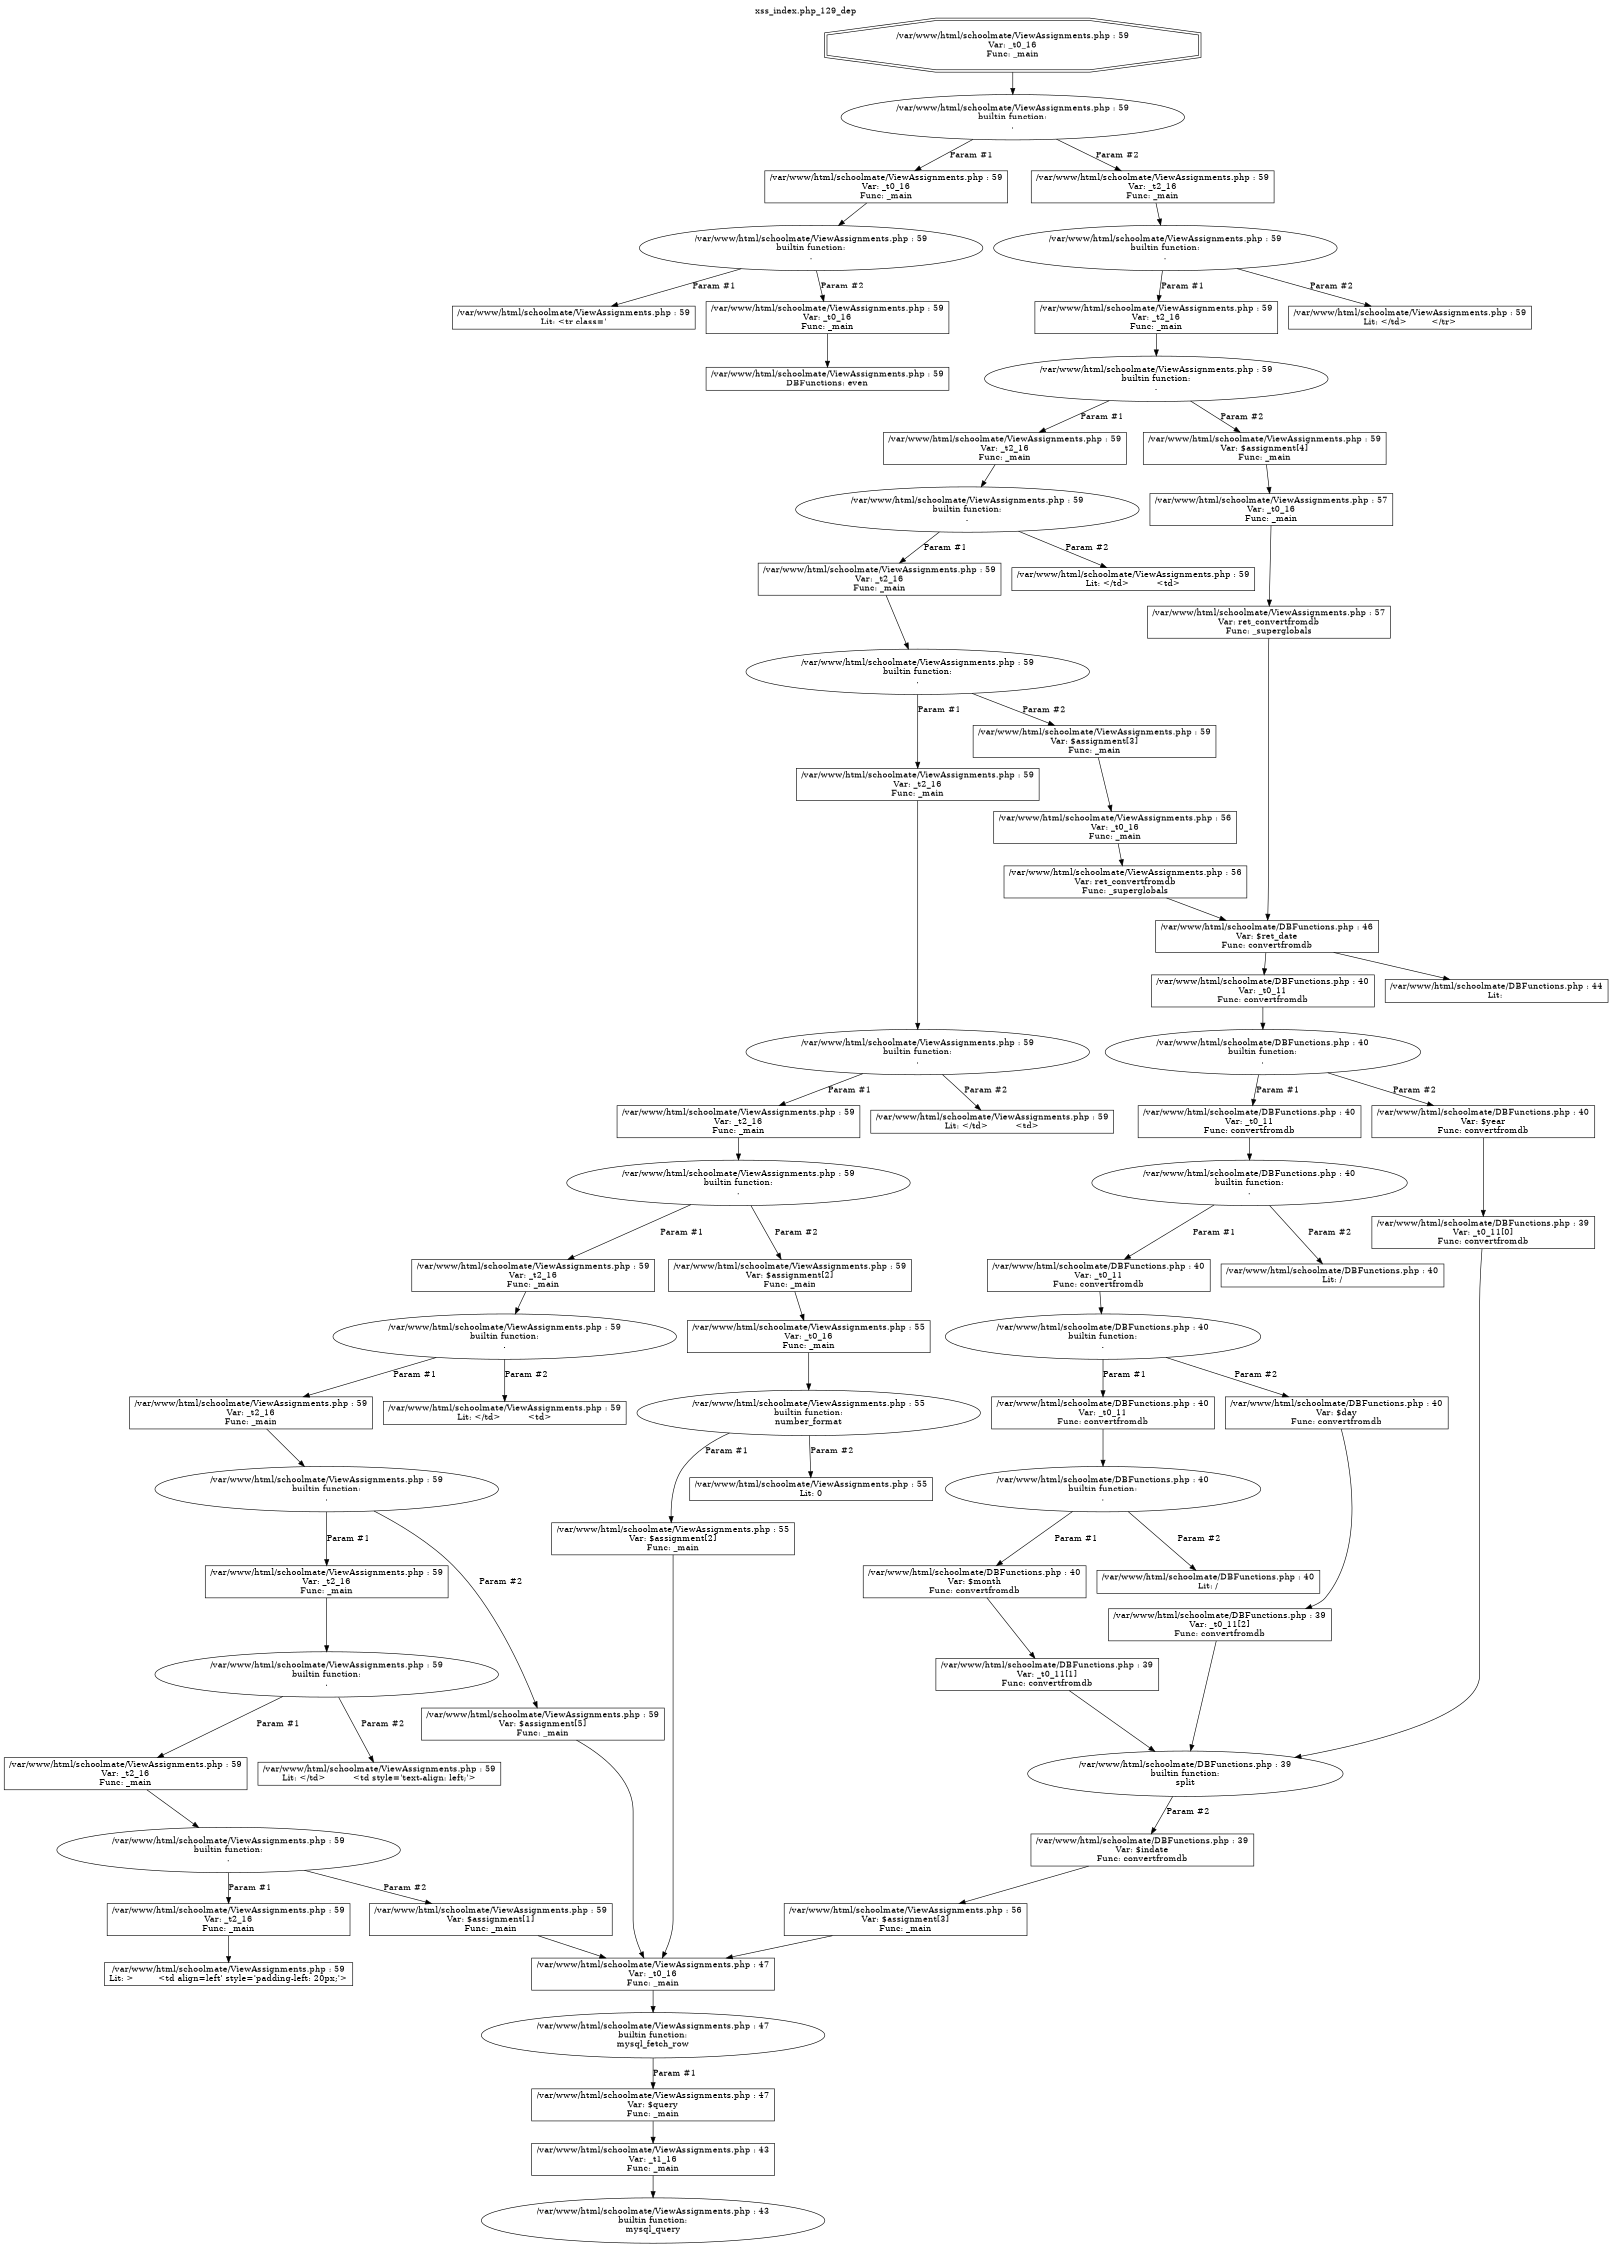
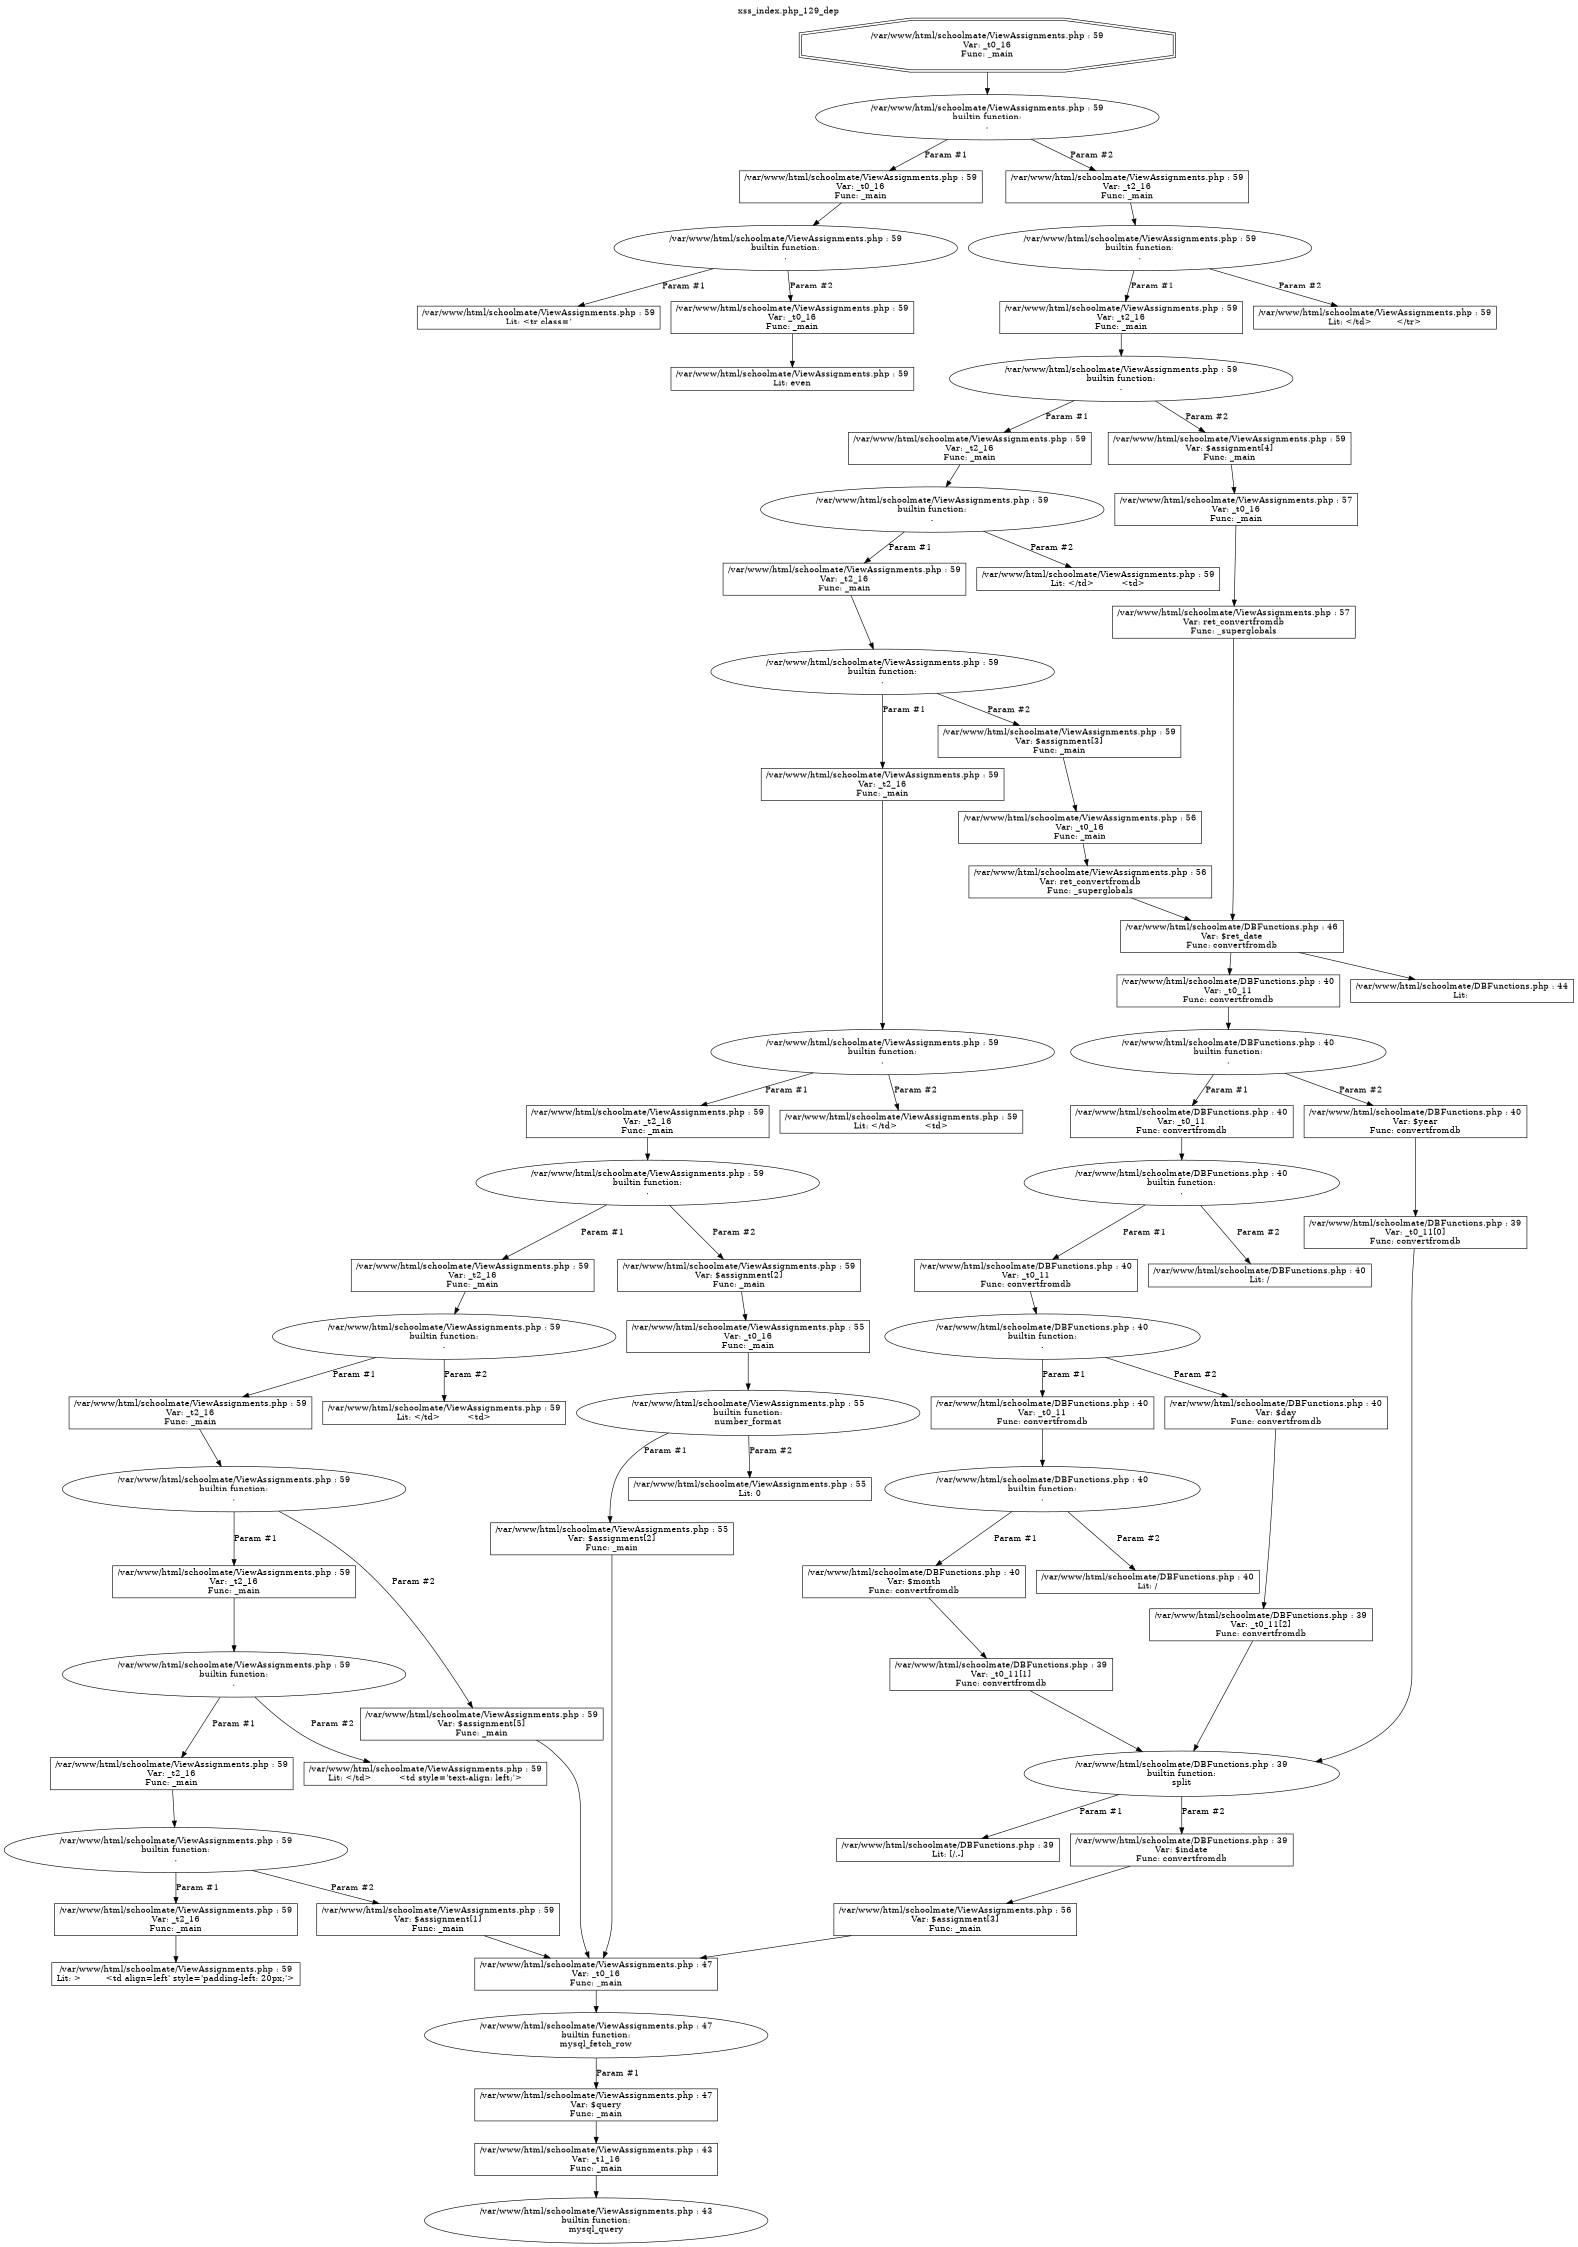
node "/var/www/html/schoolmate/ViewAssignments.php : 59 DBFunctions: even": label "/var/www/html/schoolmate/ViewAssignments.php : 59 DBFunctions: even" -> "/var/www/html/schoolmate/ViewAssignments.php : 59 Lit: even"
node "/var/www/html/schoolmate/DBFunctions.php : 39 Lit: [/.-]": added
